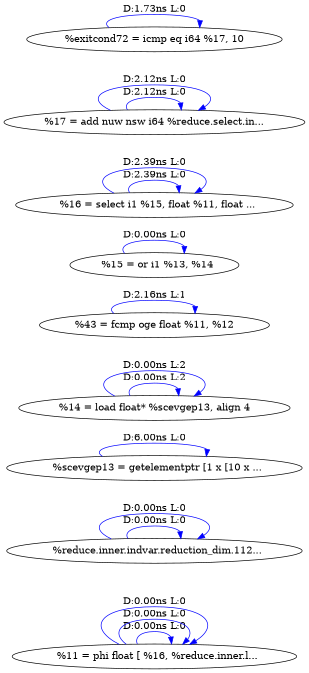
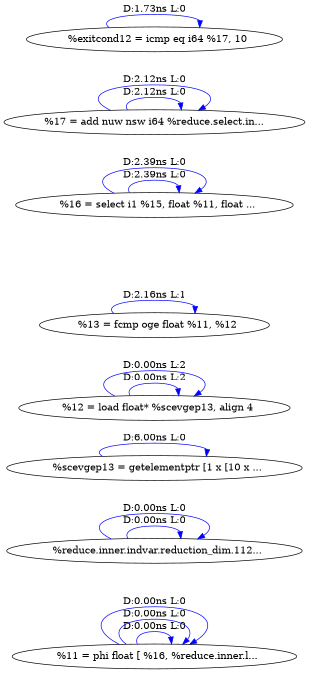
node "%exitcond72 = icmp eq i64 %17, 10": label "%exitcond72 = icmp eq i64 %17, 10" -> "%exitcond12 = icmp eq i64 %17, 10"
node "%15 = or i1 %13, %14": removed
node "%43 = fcmp oge float %11, %12": label "%43 = fcmp oge float %11, %12" -> "%13 = fcmp oge float %11, %12"
node "%14 = load float* %scevgep13, align 4": label "%14 = load float* %scevgep13, align 4" -> "%12 = load float* %scevgep13, align 4"
